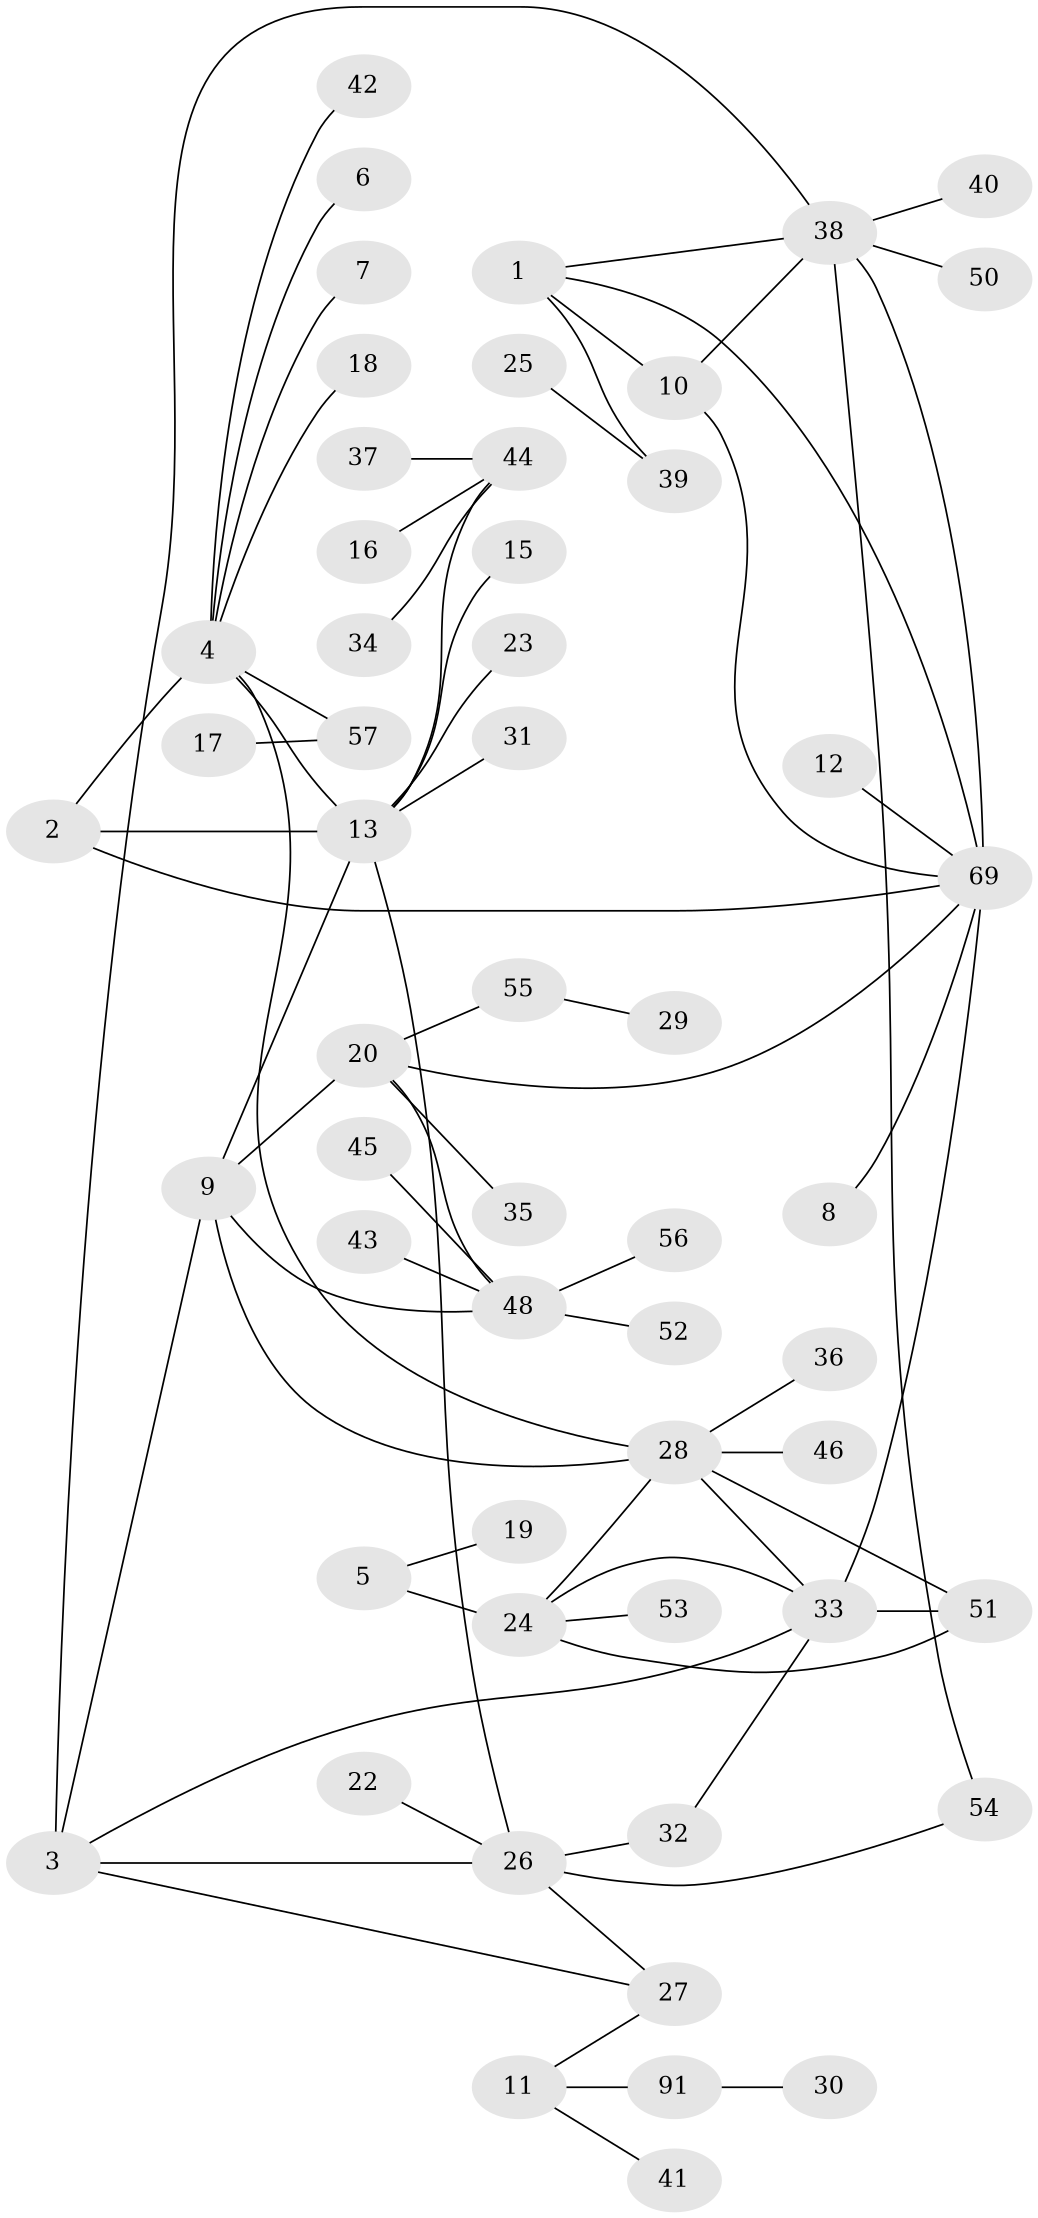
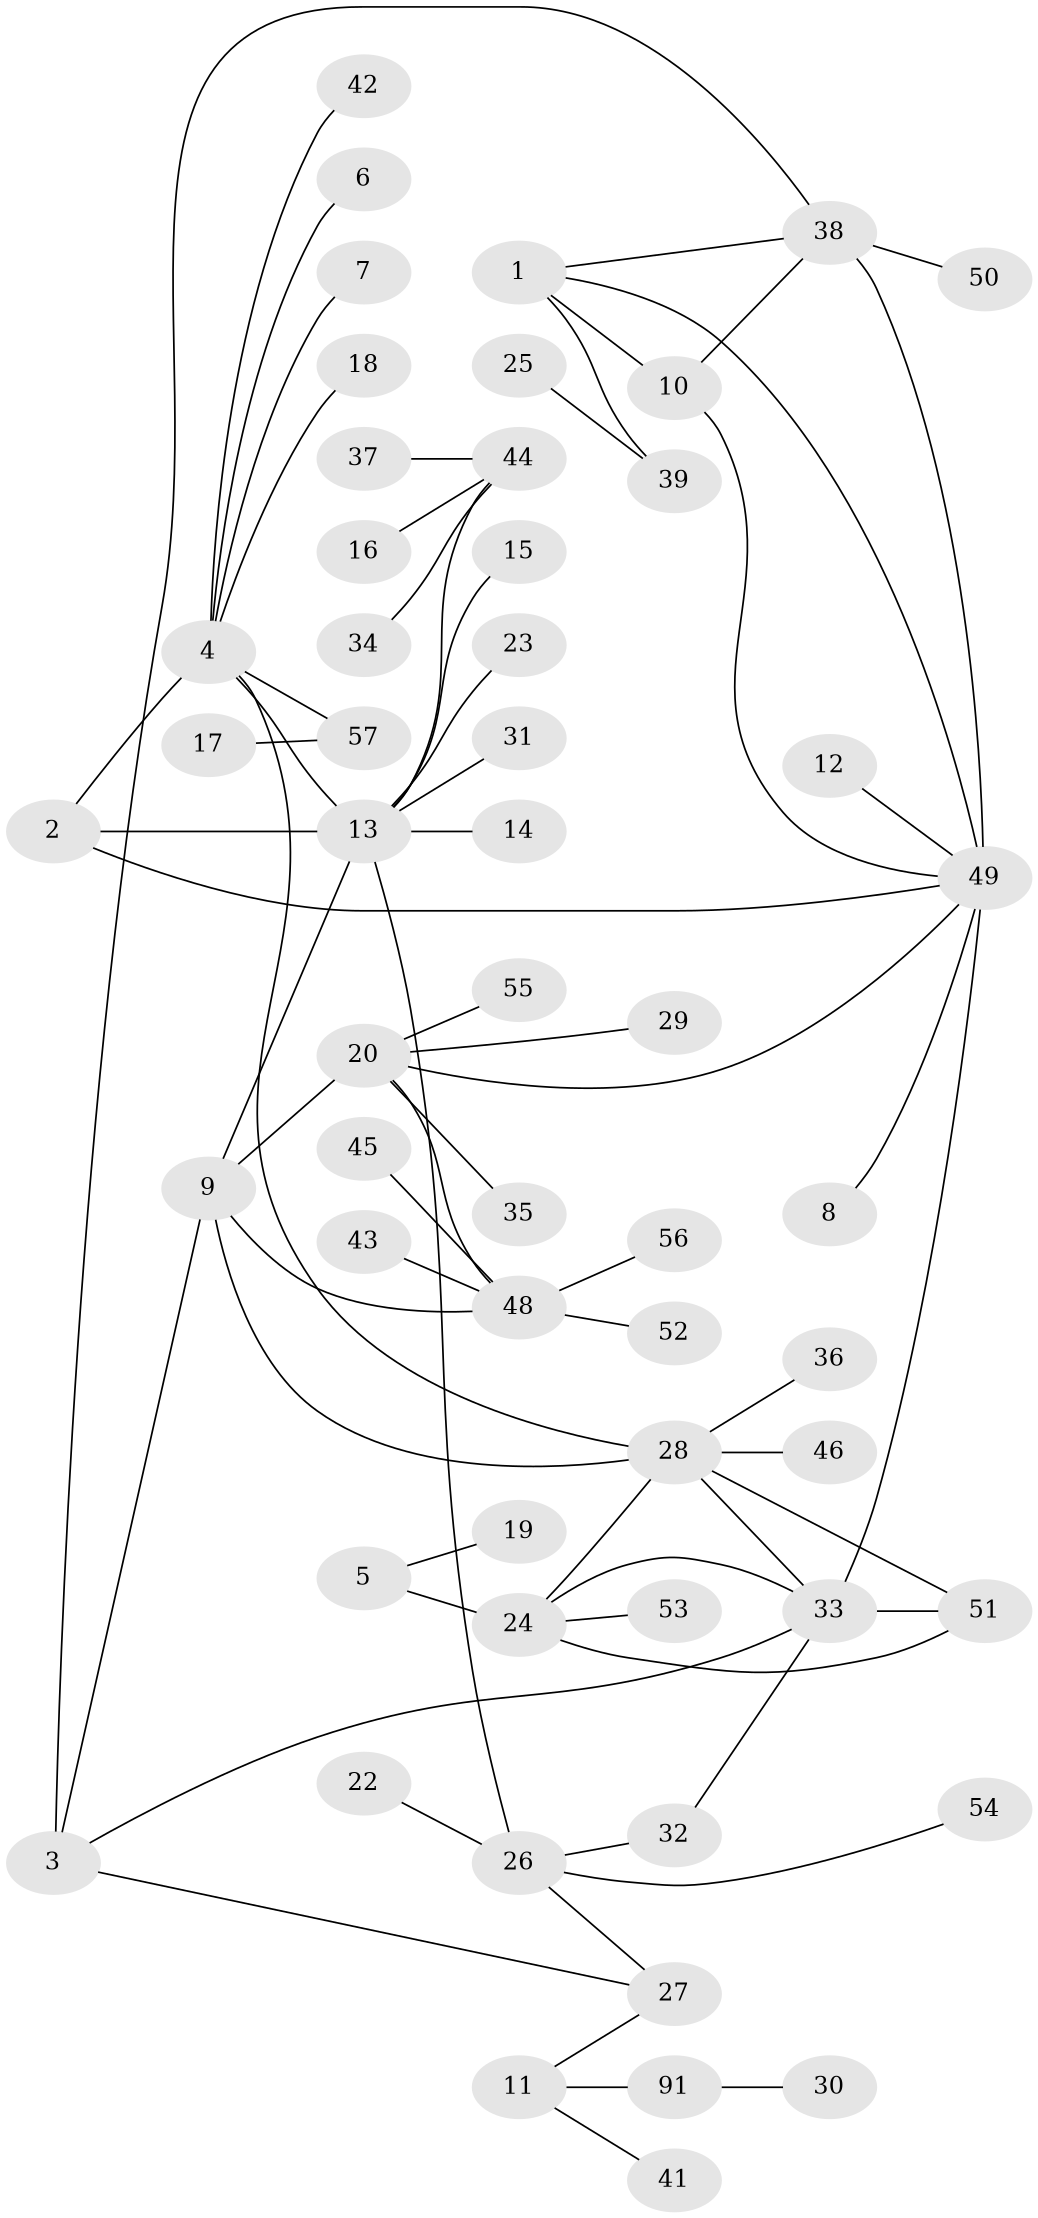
node "40": removed
node "14": added
node "69": label "69" -> "49"
edge "55" -- "29": now "20" -- "29"
edge "38" -- "54": removed
edge "3" -- "26": removed
